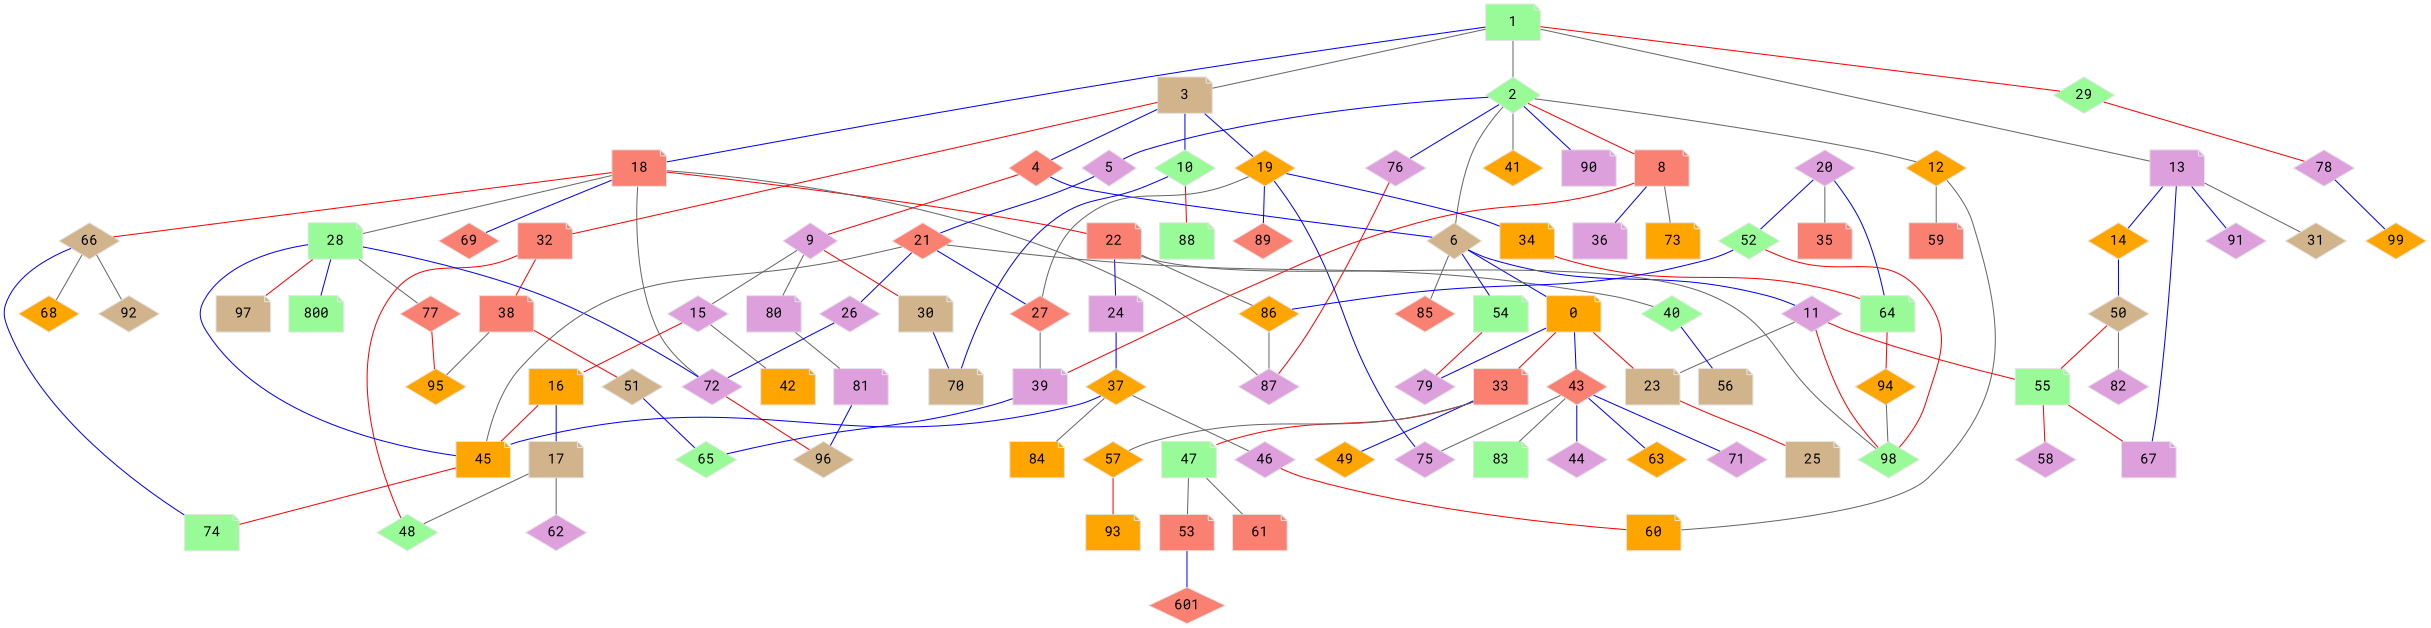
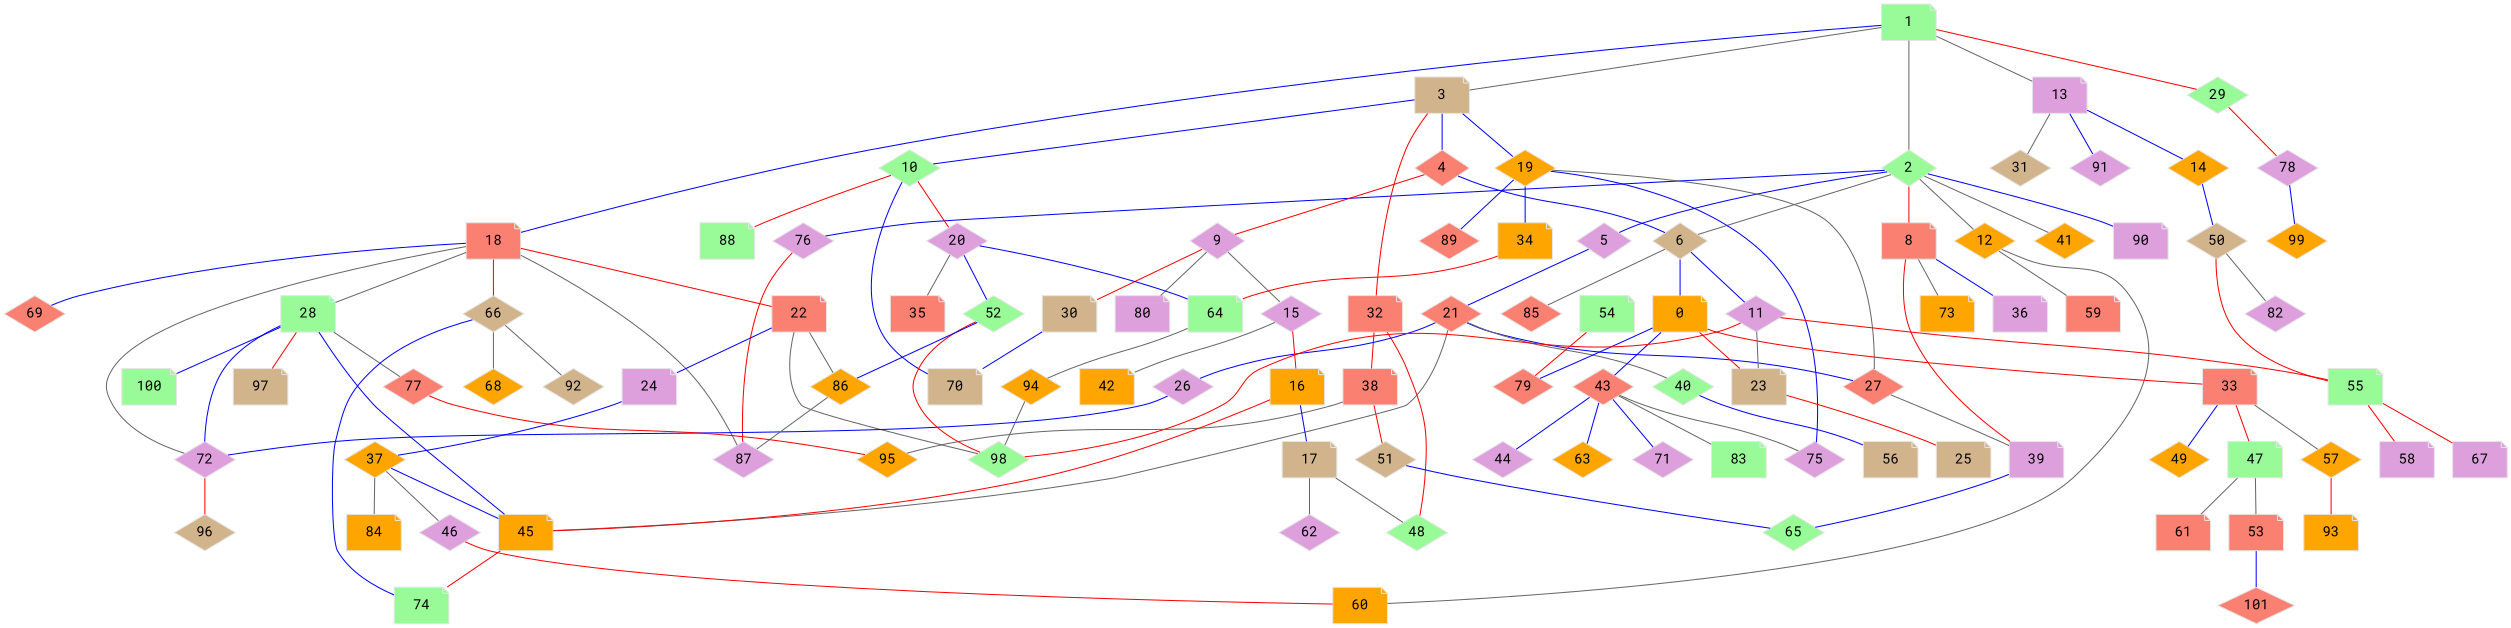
edge "10" -- "20": added
edge "6" -- "54": removed
node "800": label "800" -> "100"
edge "13" -- "67": removed
edge "64" -- "94": color red -> gray40
node "81": removed
node "79": fillcolor plum -> salmon
node "58": shape diamond -> note
node "601": label "601" -> "101"
